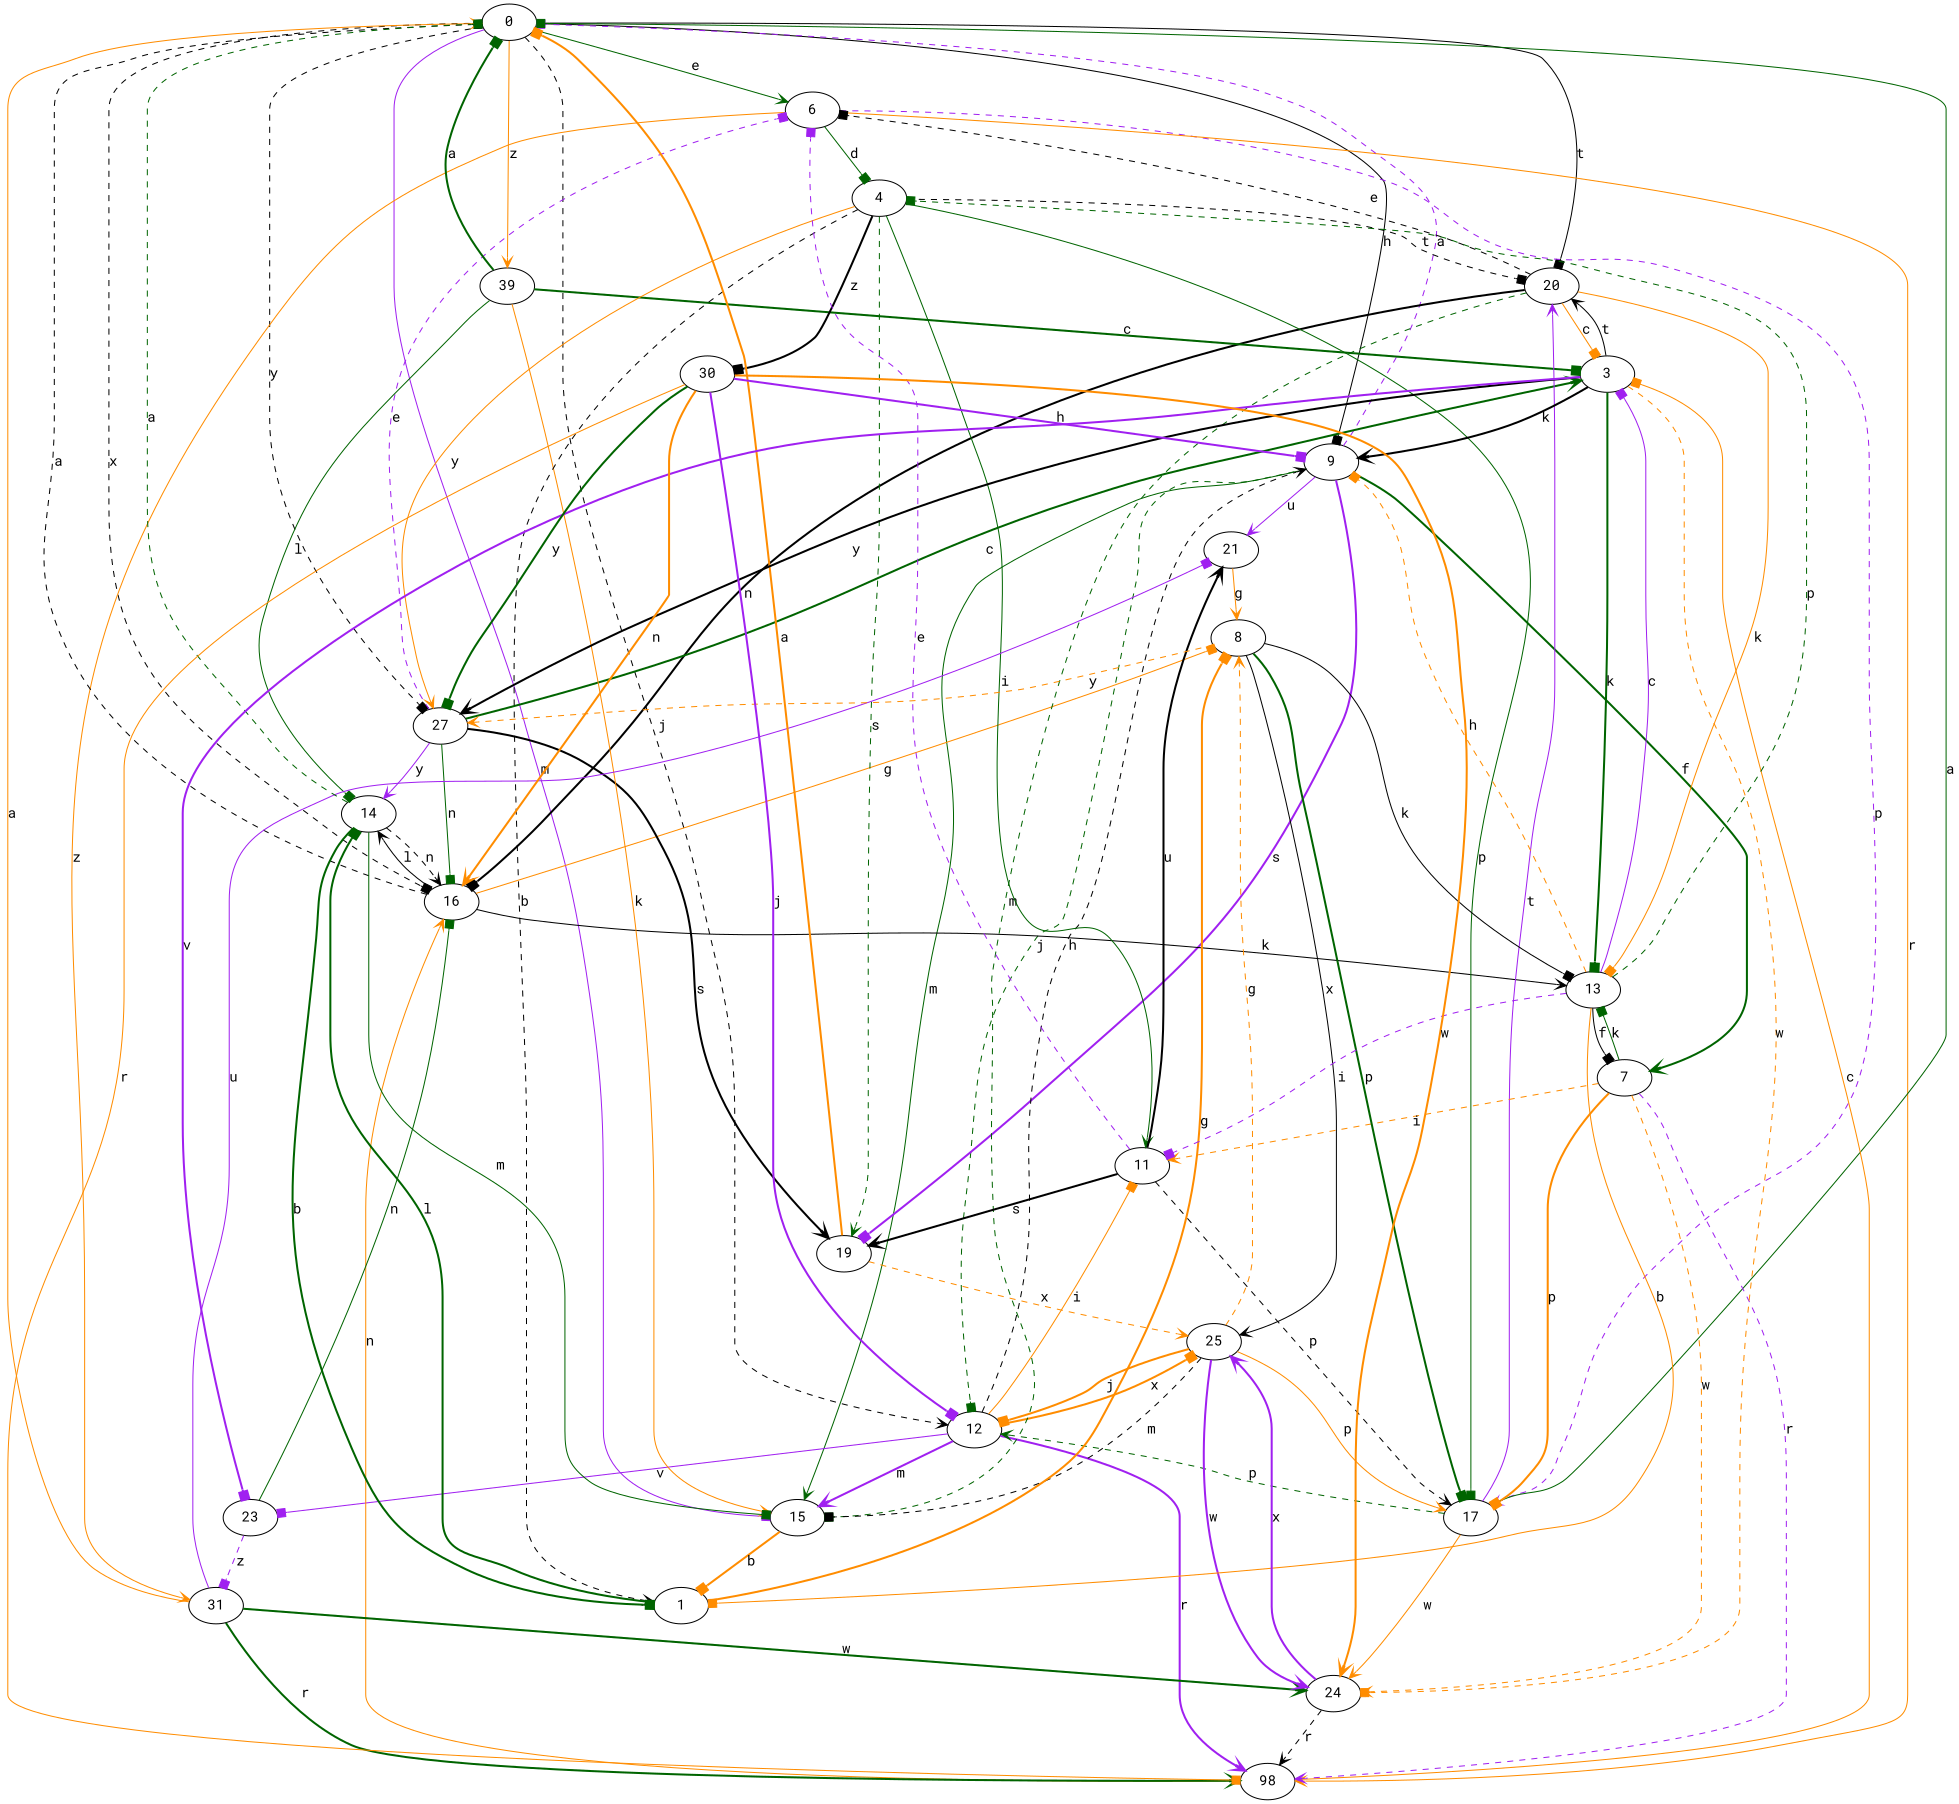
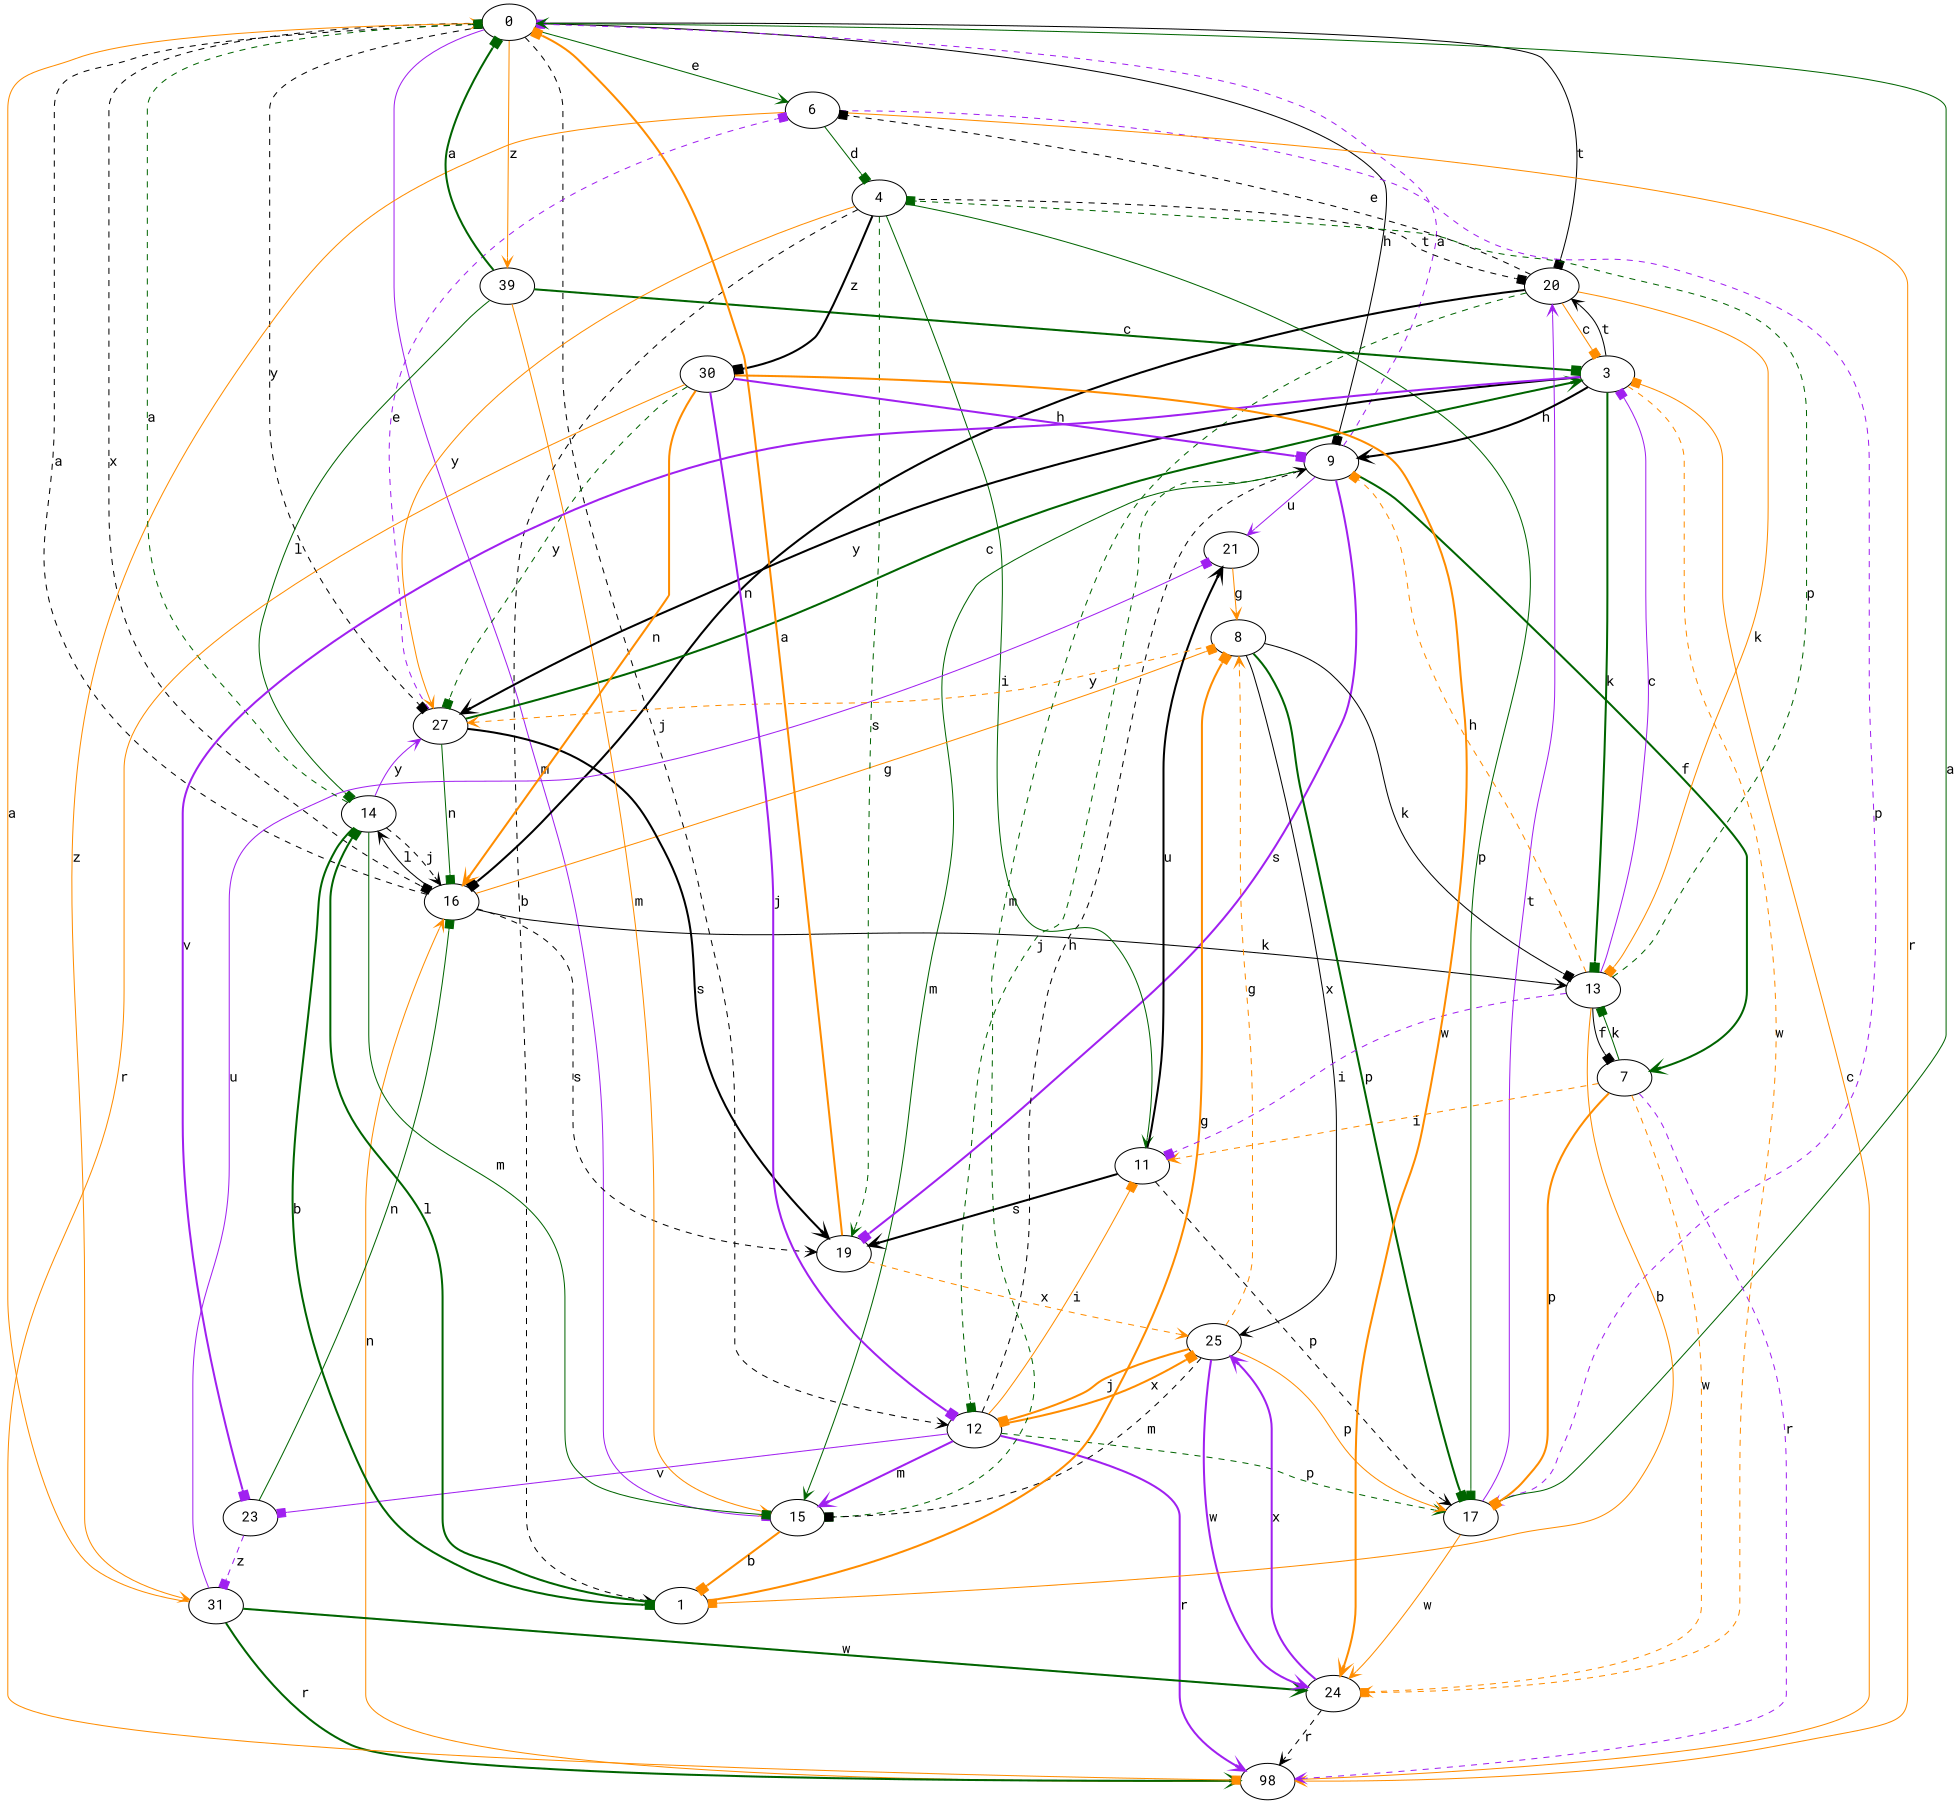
edge "17" -> "0": arrowhead box -> vee
edge "3" -> "9": label "k" -> "h"
edge "30" -> "27": style bold -> dashed
edge "11" -> "6": removed, label "e"
edge "27" -> "14": reversed
edge "14" -> "16": label "n" -> "j"
edge "39" -> "15": label "k" -> "m"
edge "16" -> "19": added, label "s"
edge "17" -> "12": reversed
